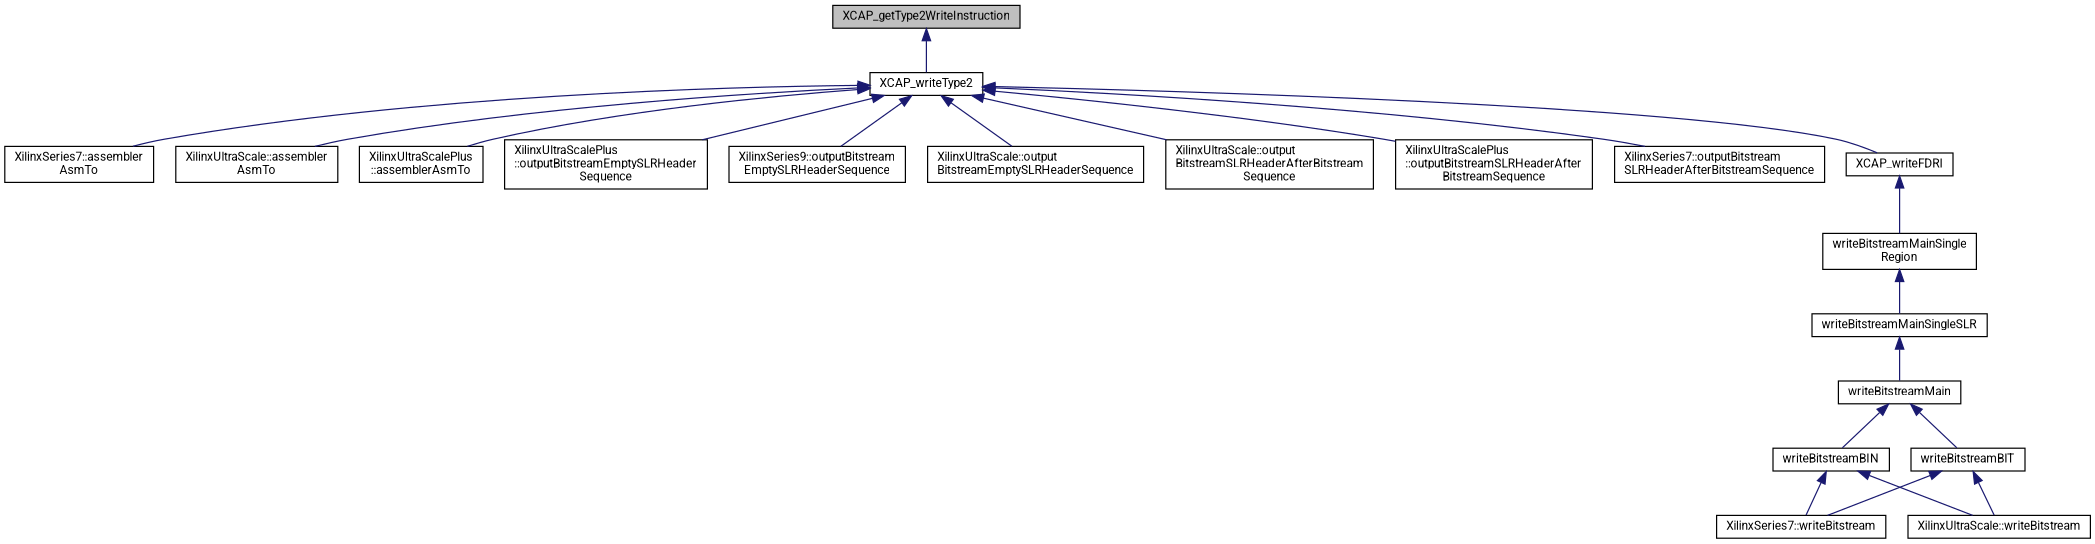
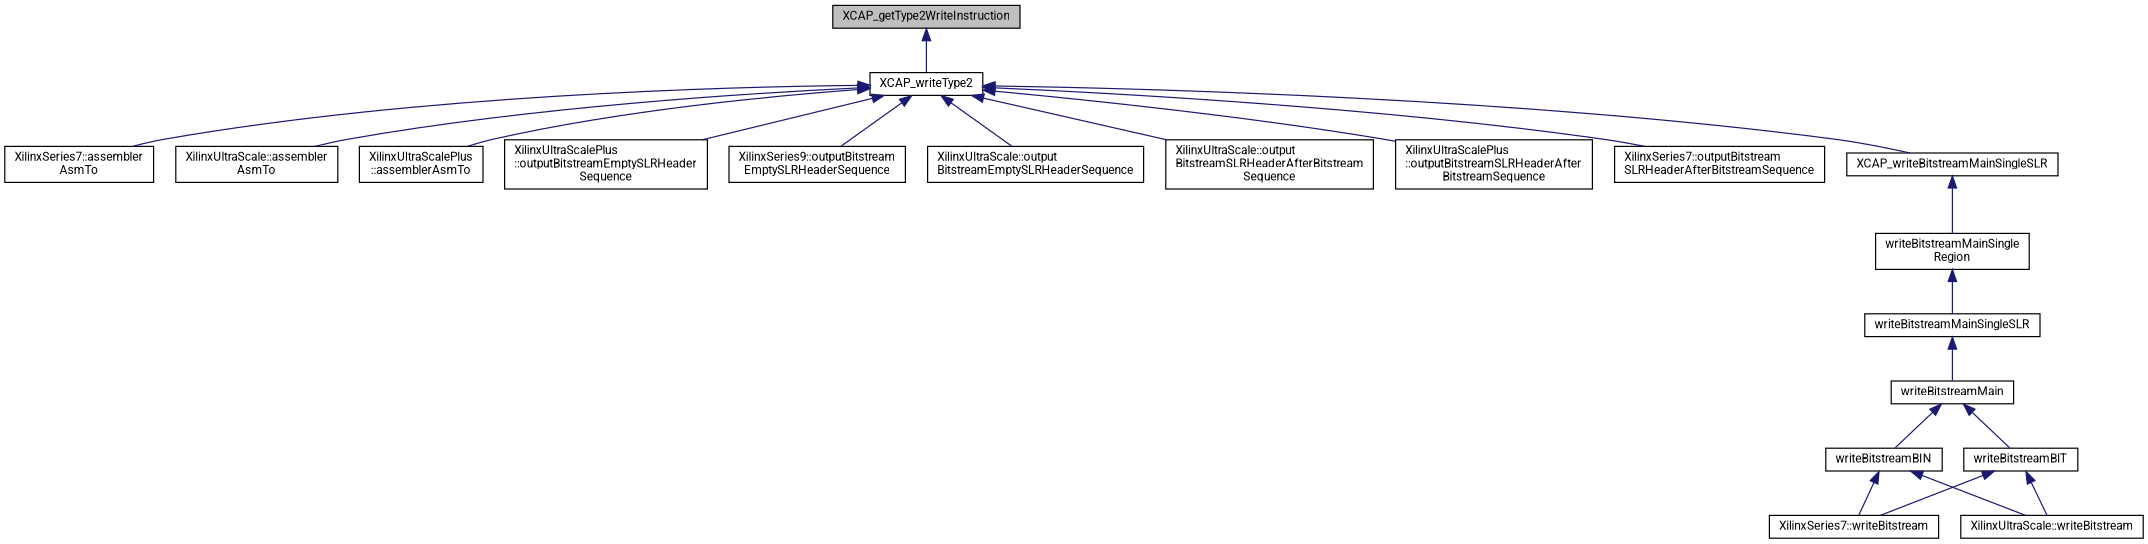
node "XCAP_writeFDRI": label "XCAP_writeFDRI" -> "XCAP_writeBitstreamMainSingleSLR"
